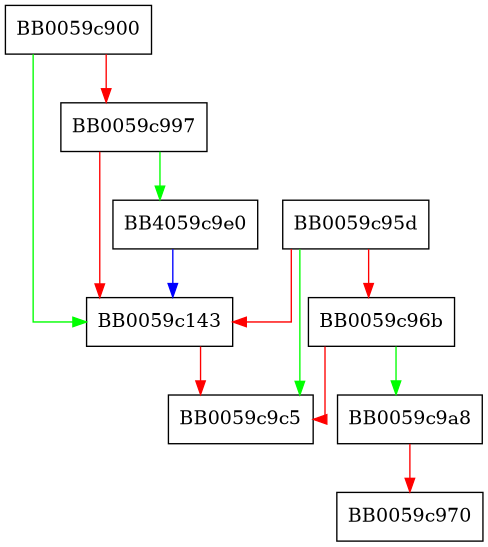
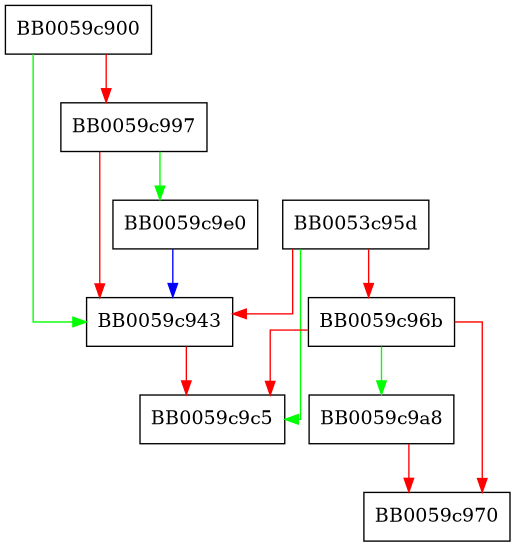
node "BB4059c9e0": label "BB4059c9e0" -> "BB0059c9e0"
node "BB0059c95d": label "BB0059c95d" -> "BB0053c95d"
node "BB0059c143": label "BB0059c143" -> "BB0059c943"
edge "BB0059c96b" -> "BB0059c970": added
